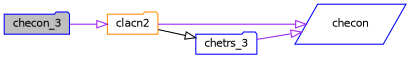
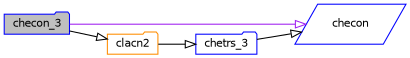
edge "checon_3" -> "clacn2": color purple -> black
edge "clacn2" -> "checon": now "checon_3" -> "checon"
edge "chetrs_3" -> "checon": color purple -> black
